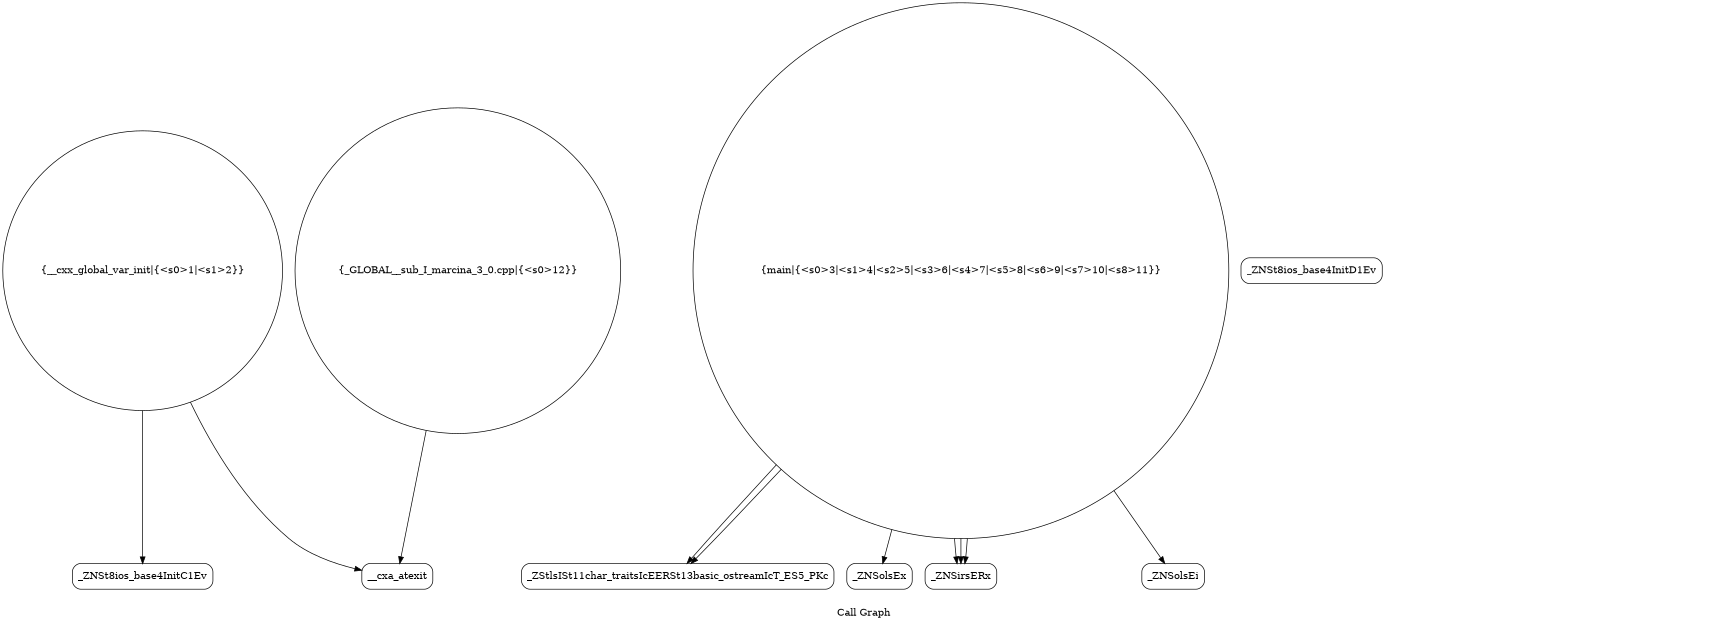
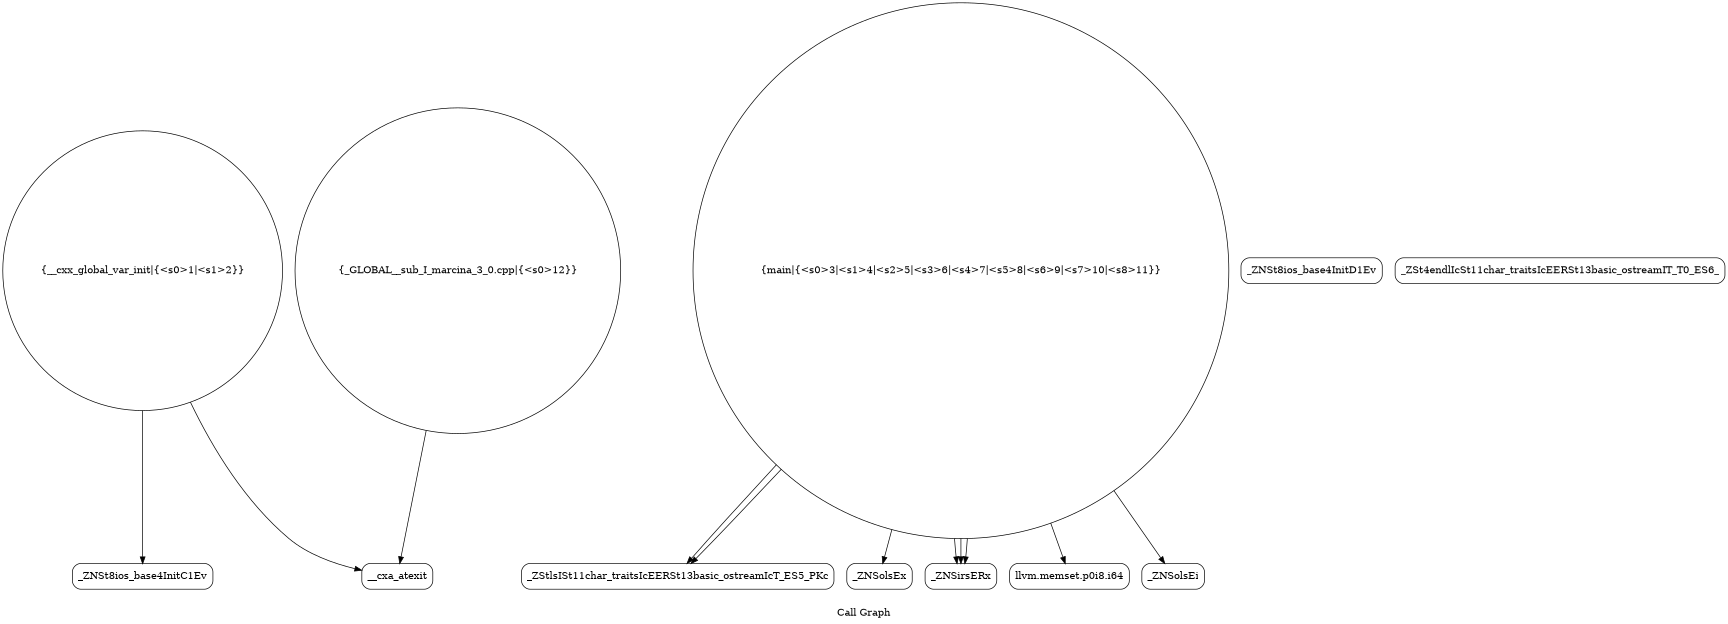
node "_ZSt4endlIcSt11char_traitsIcEERSt13basic_ostreamIT_T0_ES6_": added
node "llvm.memset.p0i8.i64": added
